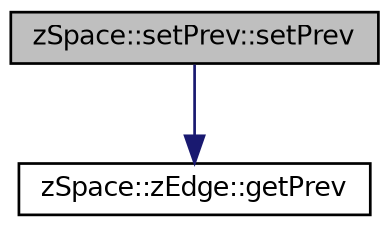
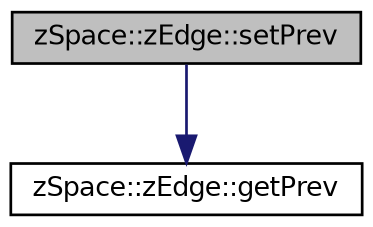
node "zSpace::setPrev::setPrev": label "zSpace::setPrev::setPrev" -> "zSpace::zEdge::setPrev"
